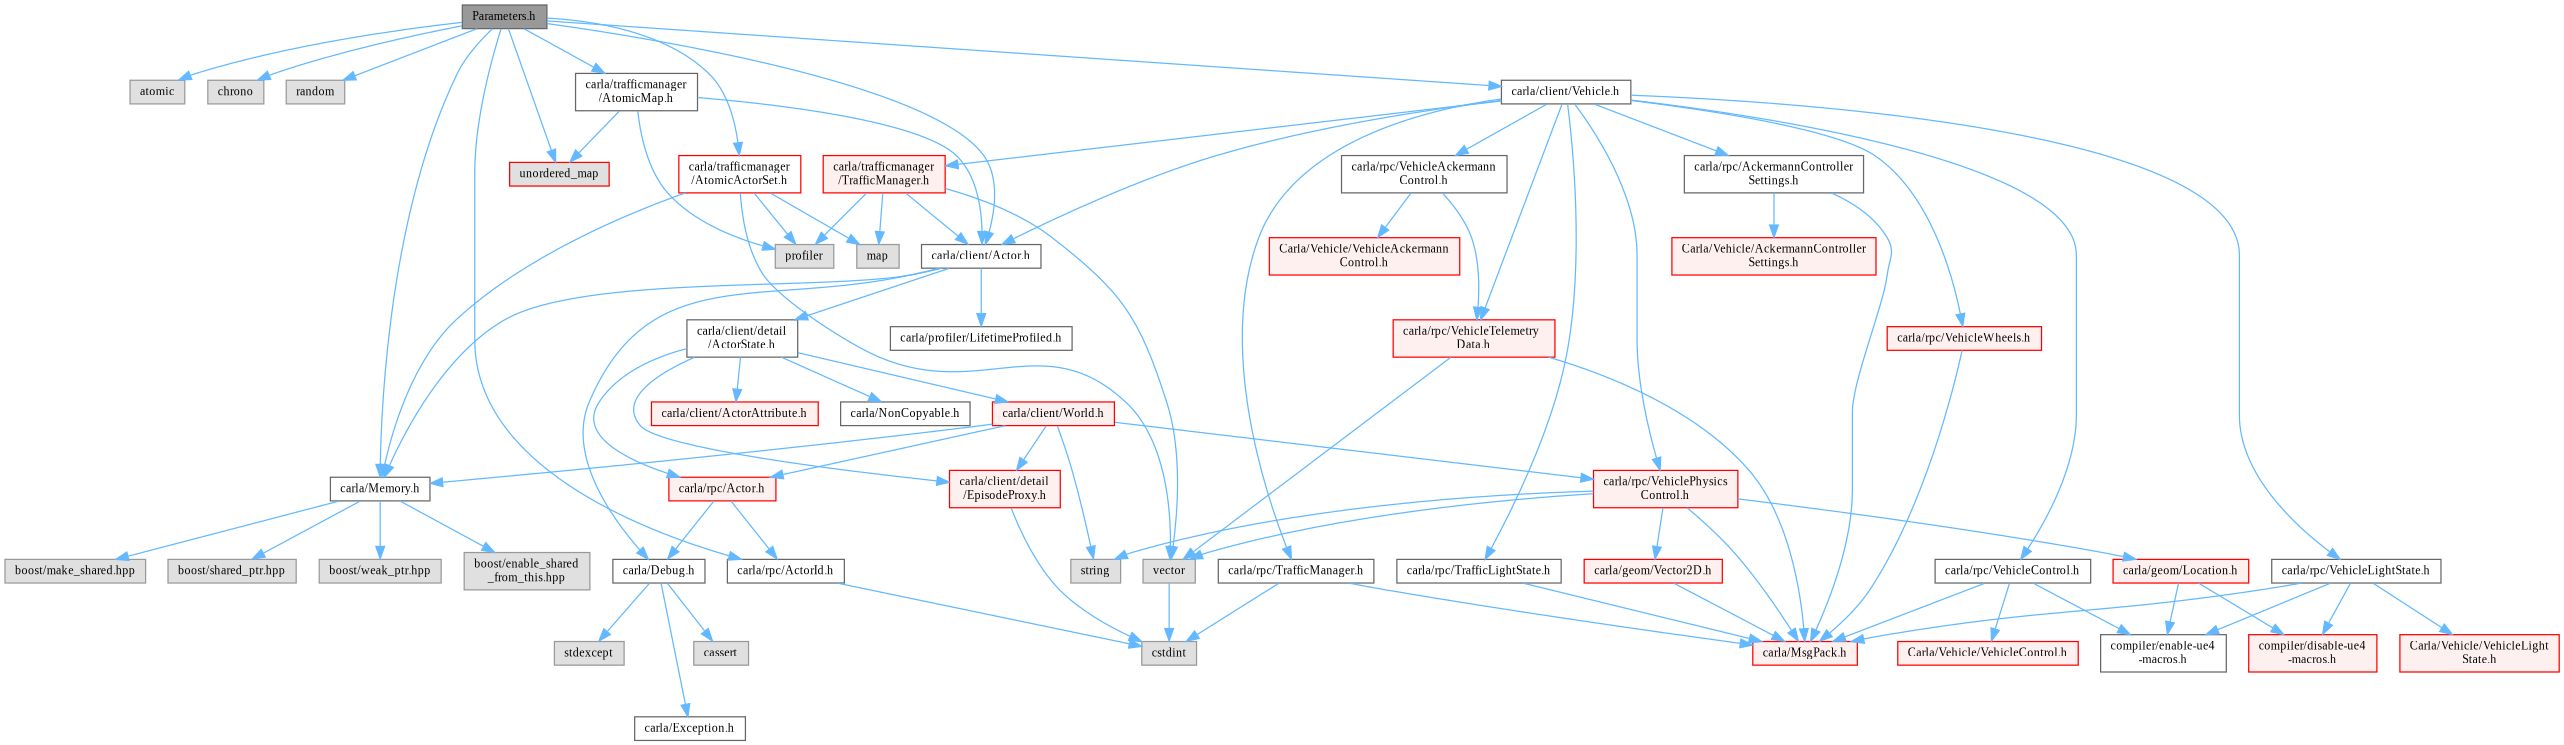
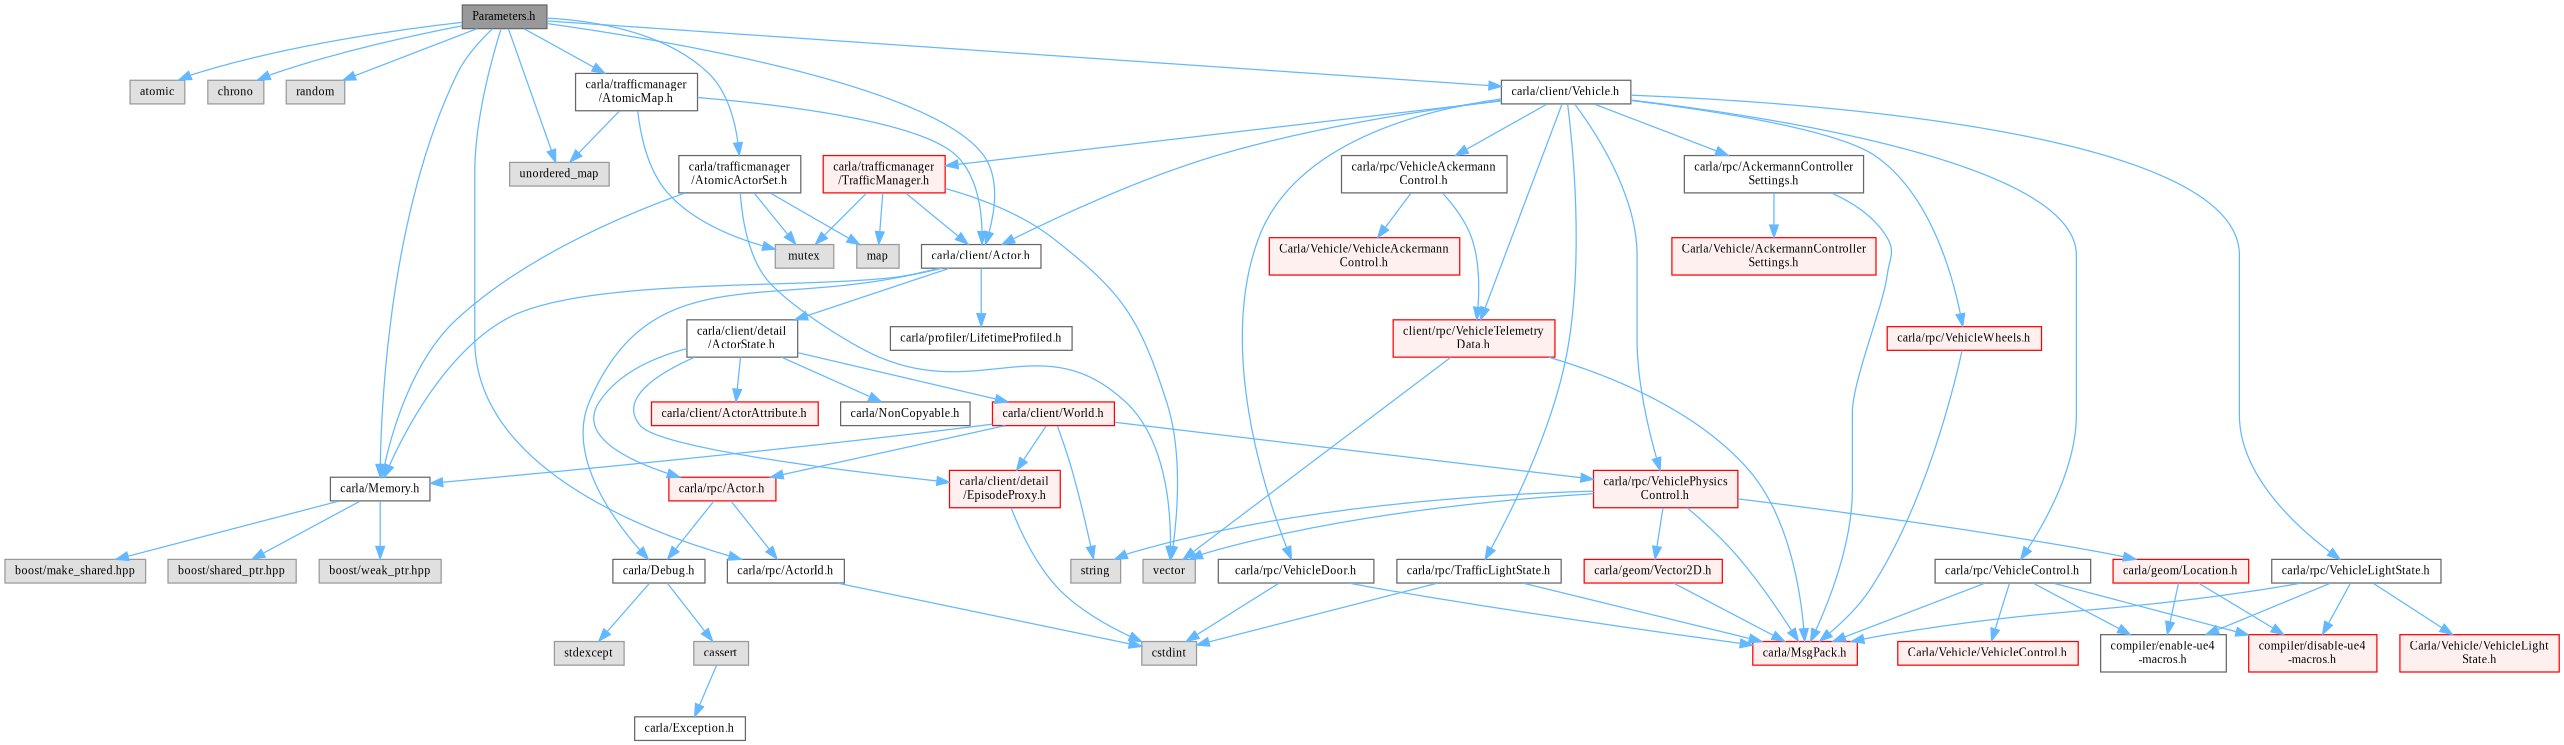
node "unordered_map": color red -> grey60
node "carla/trafficmanager /AtomicActorSet.h": color red -> grey40
node "profiler": label "profiler" -> "mutex"
node "carla/rpc/VehicleTelemetry Data.h": label "carla/rpc/VehicleTelemetry Data.h" -> "client/rpc/VehicleTelemetry Data.h"
node "boost/enable_shared _from_this.hpp": removed
node "carla/rpc/TrafficManager.h": label "carla/rpc/TrafficManager.h" -> "carla/rpc/VehicleDoor.h"
edge "vector" -> "cstdint": now "carla/rpc/TrafficLightState.h" -> "cstdint"
edge "carla/rpc/VehicleControl.h" -> "compiler/disable-ue4 -macros.h": added
edge "carla/Debug.h" -> "carla/Exception.h": now "cassert" -> "carla/Exception.h"
